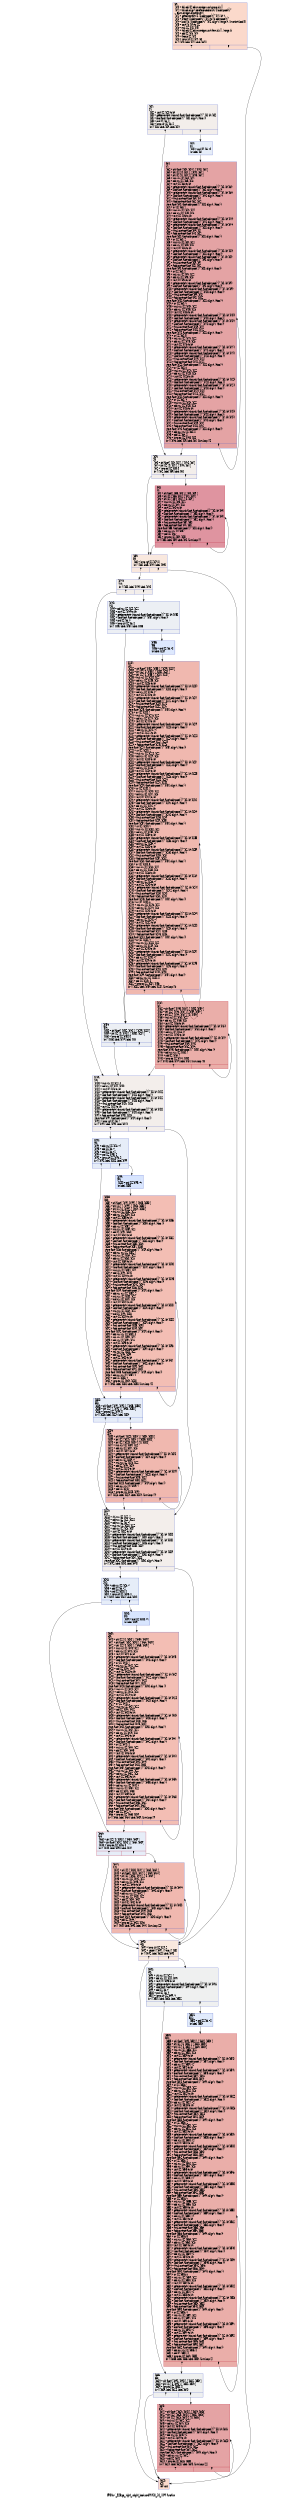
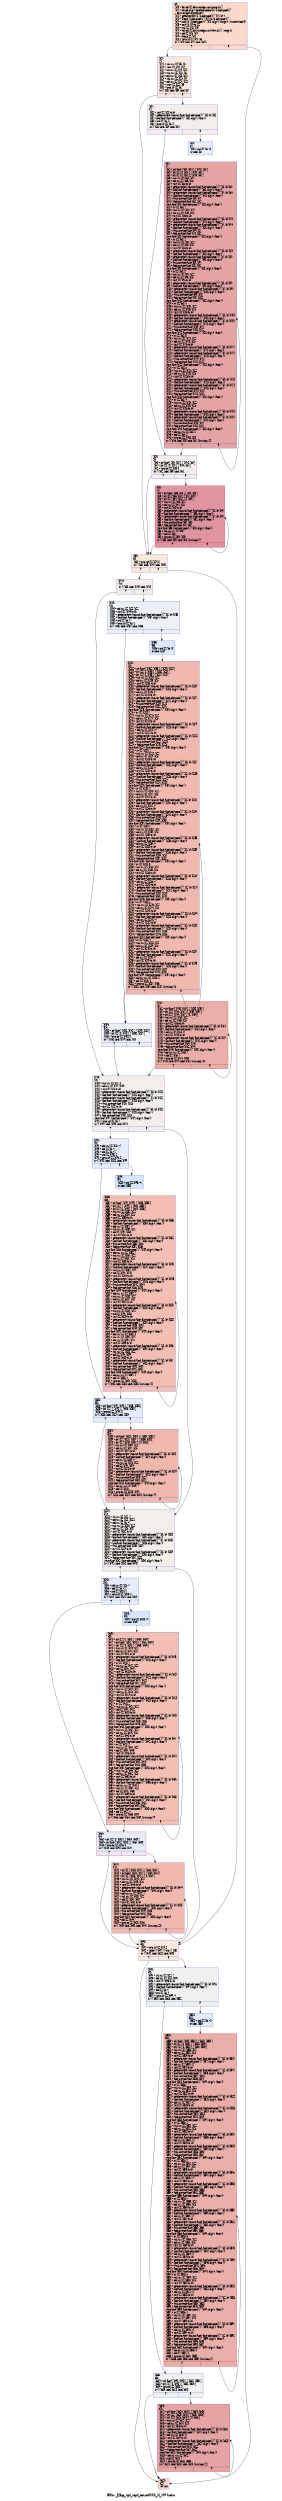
node "%21:": added
edge "%37:" -> "%61:": removed
node "%201:": text "%290 = add nsw i32 %289, %26" -> "%250 = add nsw i32 %289, %26"
